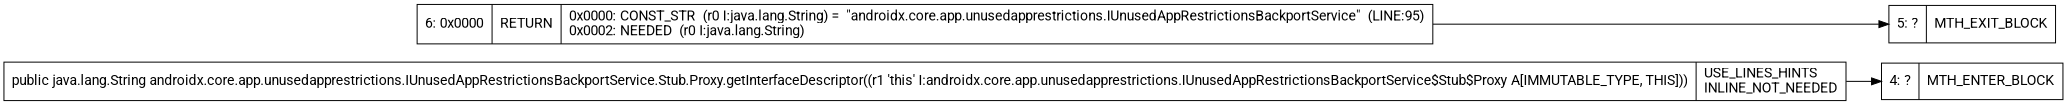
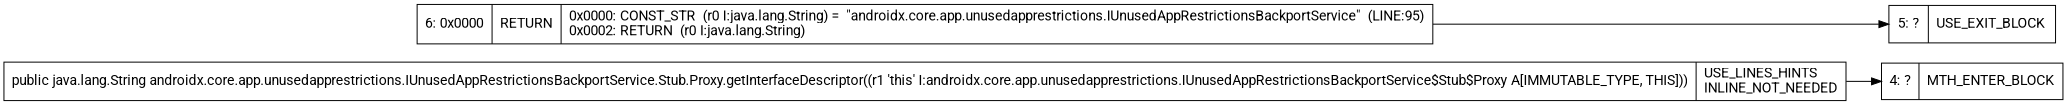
node "5: ?": text "MTH_EXIT_BLOCK" -> "USE_EXIT_BLOCK"
node "6: 0x0000": text "0x0002: NEEDED  (r0 I:java.lang.String)" -> "0x0002: RETURN  (r0 I:java.lang.String)"
